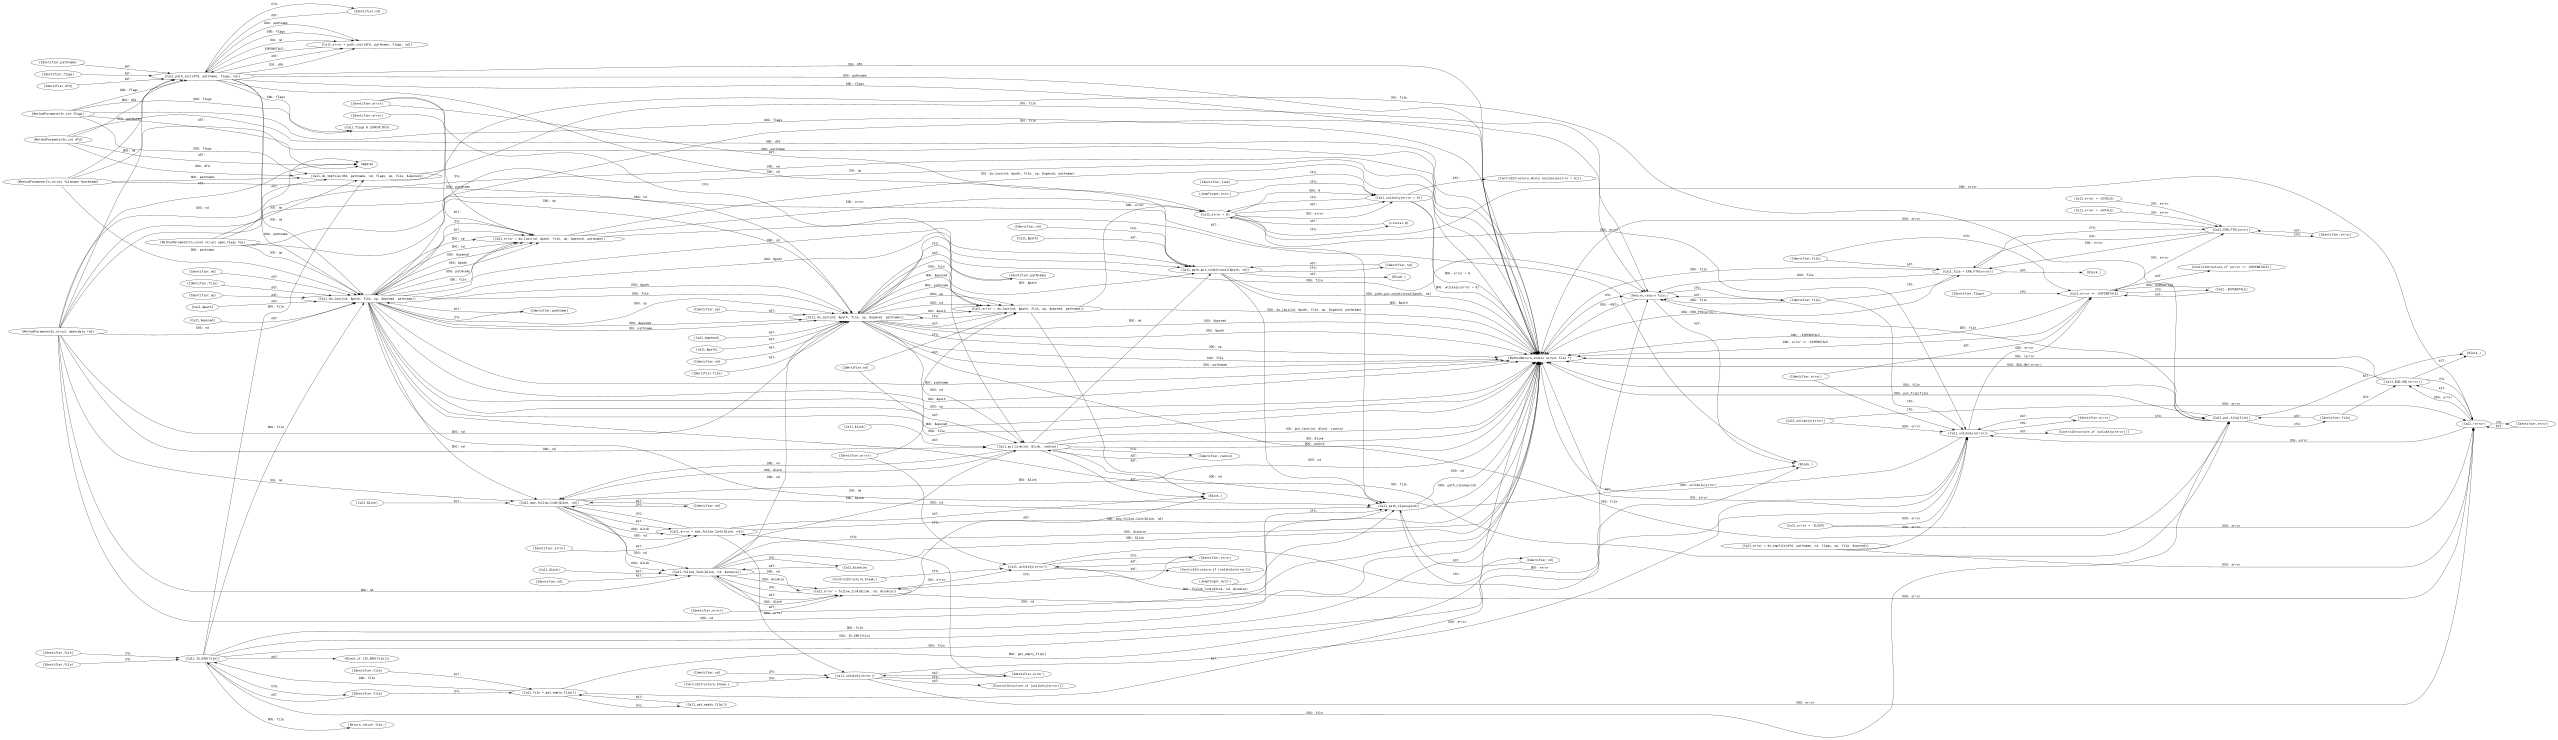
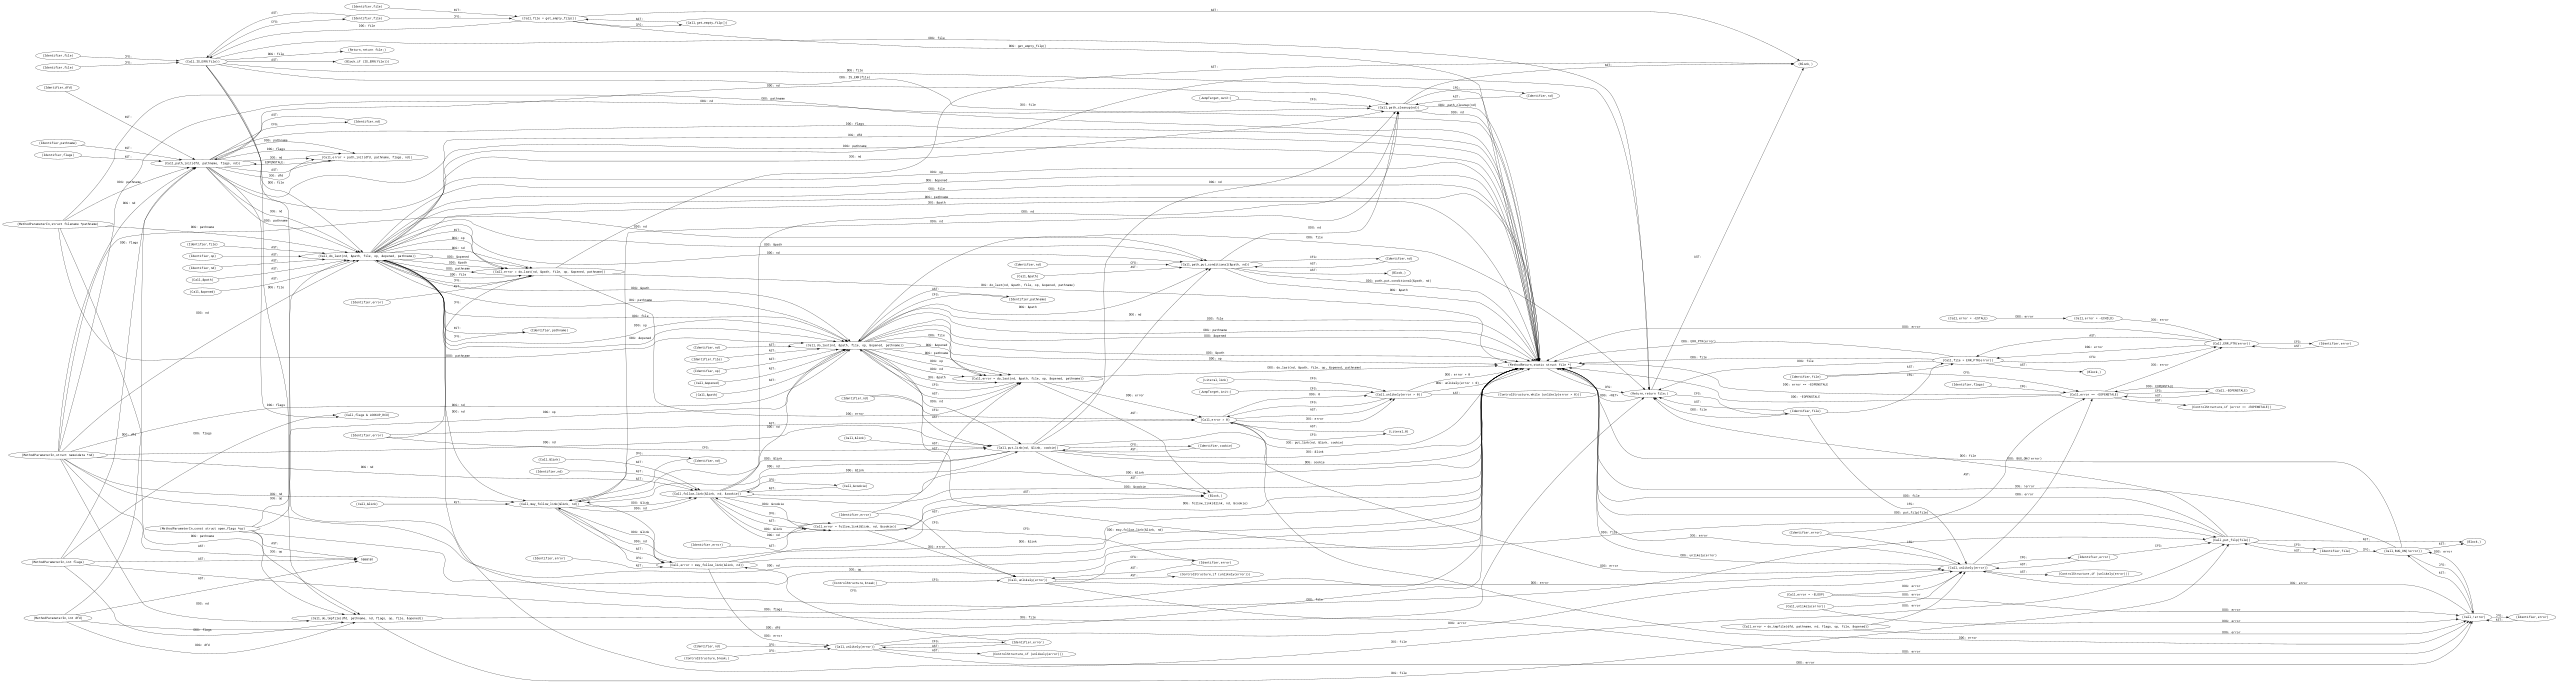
node "(Identifier,link)": label "(Identifier,link)" -> "(Literal,link)"
edge "(Call,error = -ESTALE)" -> "(Call,ERR_PTR(error))": now "(Call,error = -ESTALE)" -> "(Call,error = -ECHILD)"
